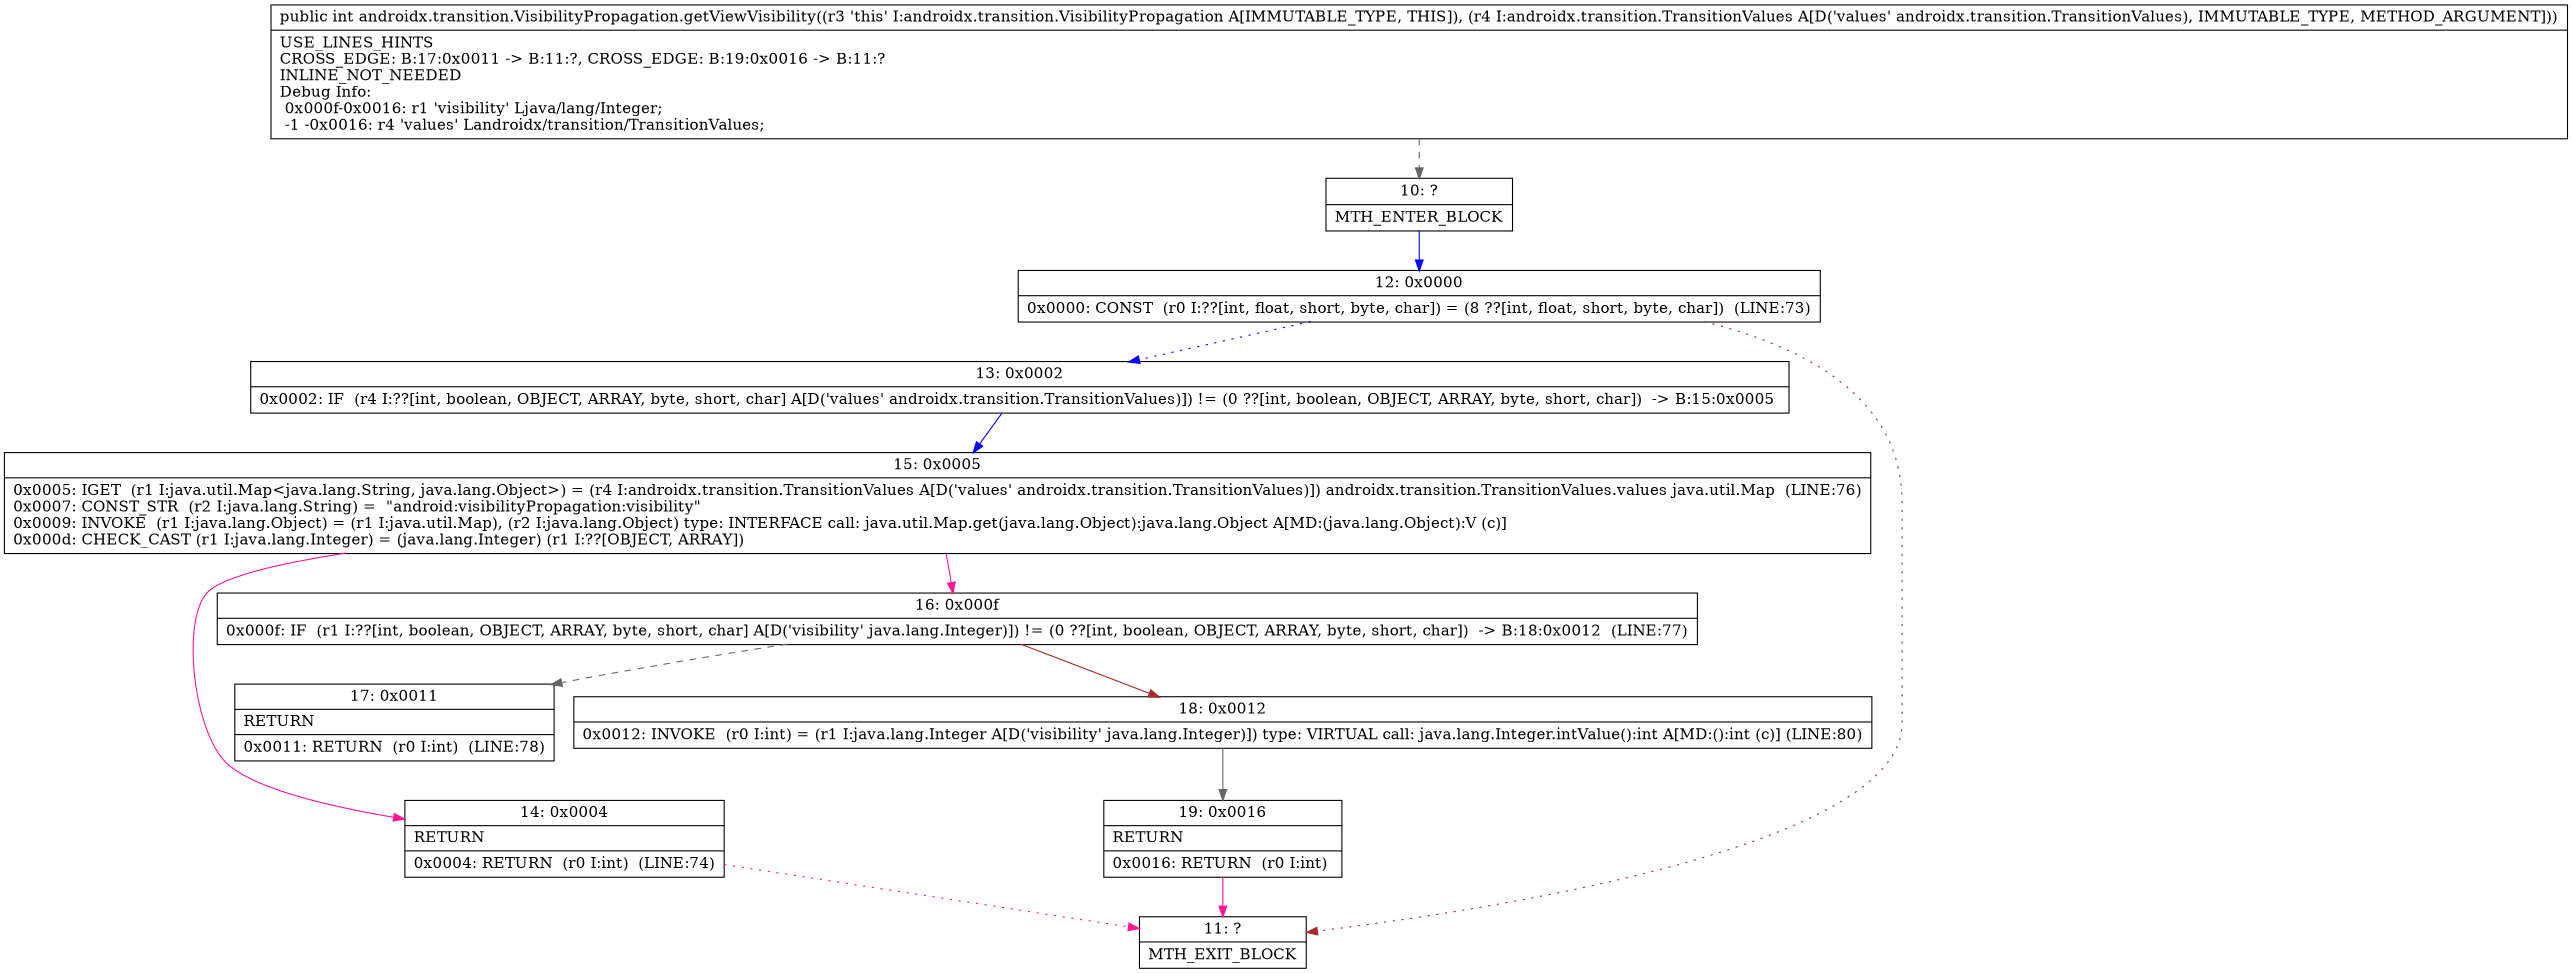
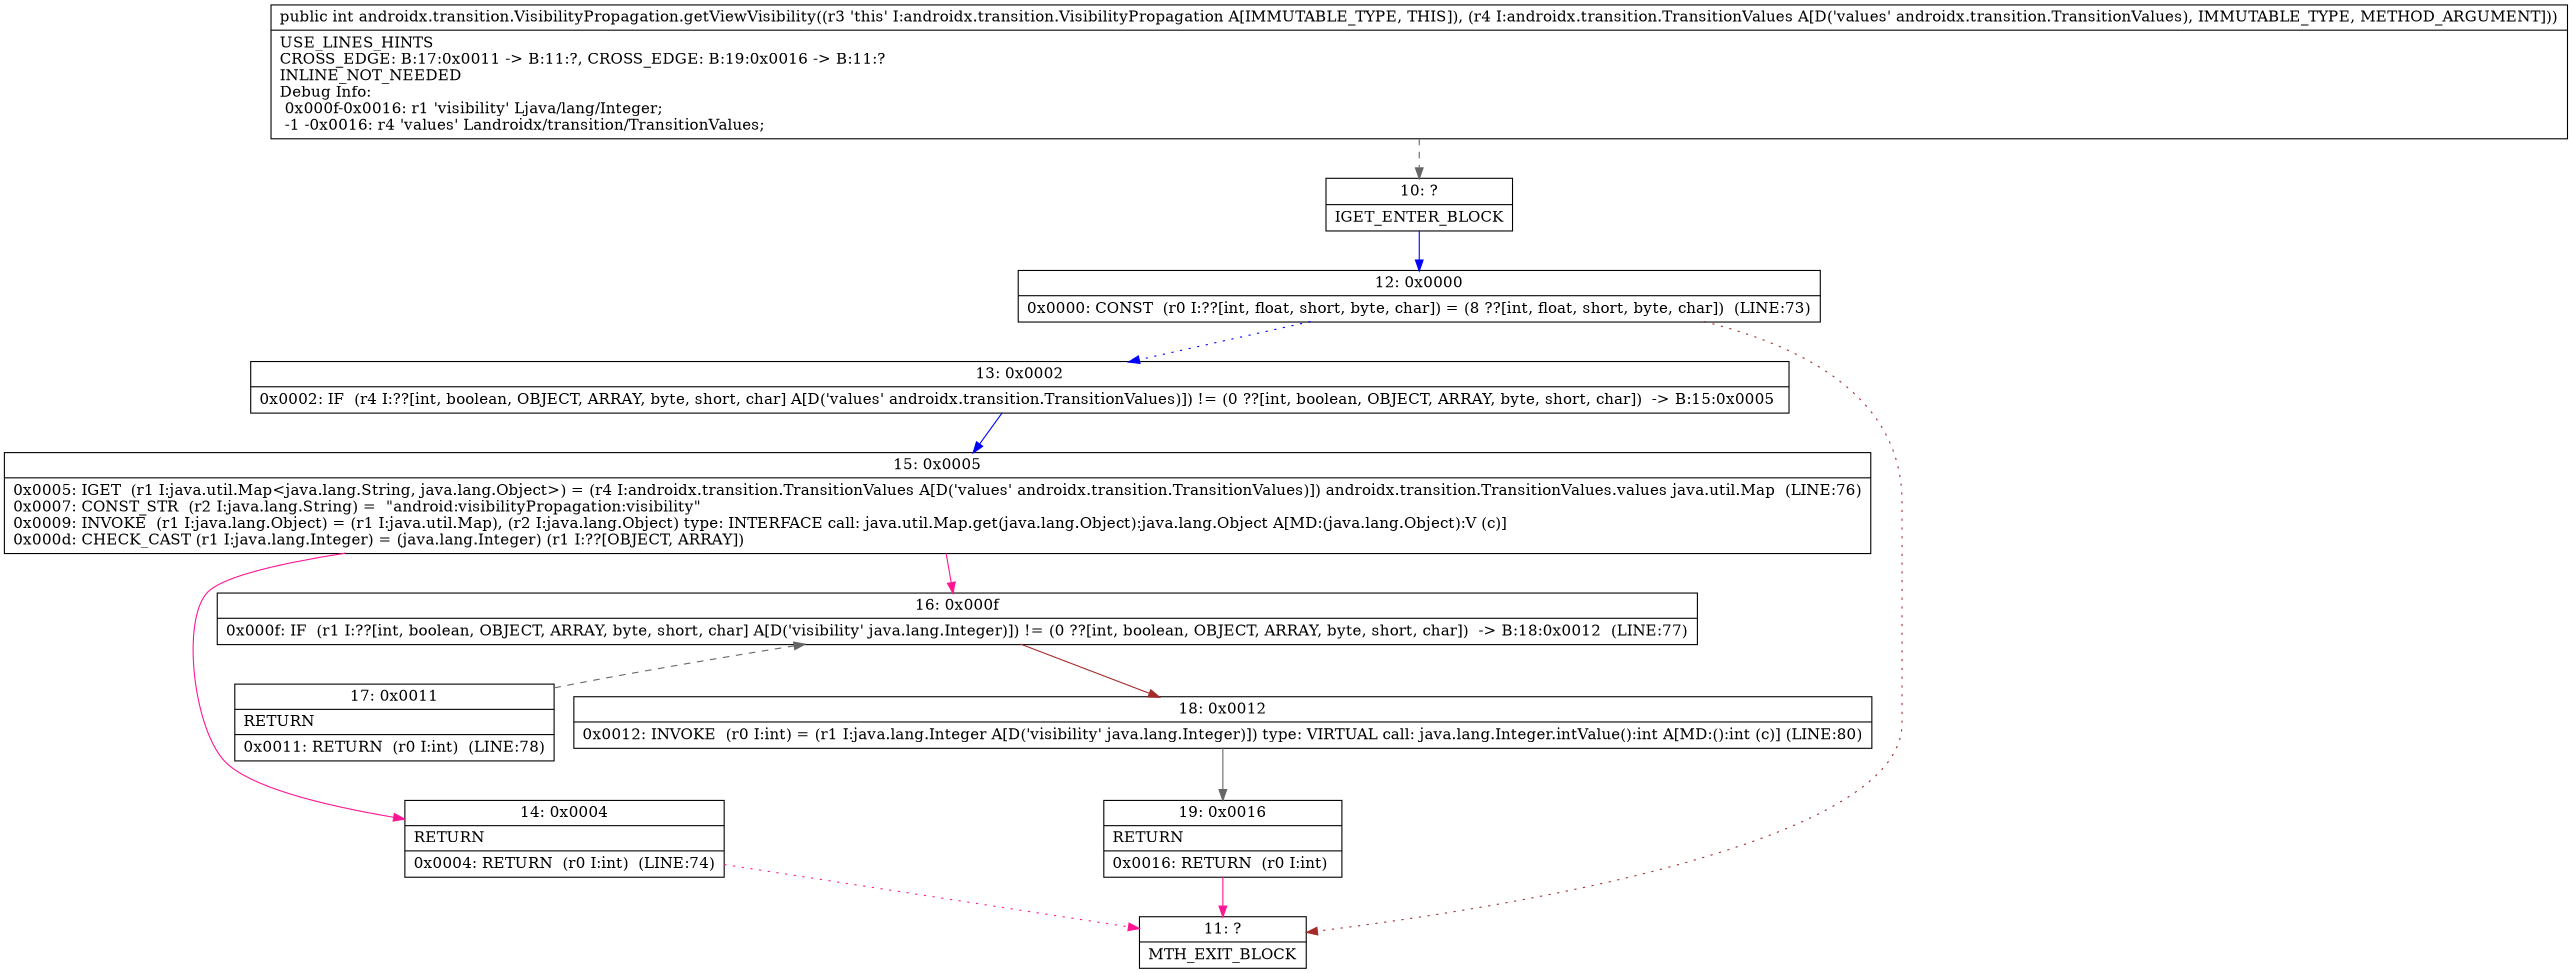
node "10: ?": text "MTH_ENTER_BLOCK" -> "IGET_ENTER_BLOCK"
edge "16: 0x000f" -> "17: 0x0011": reversed
